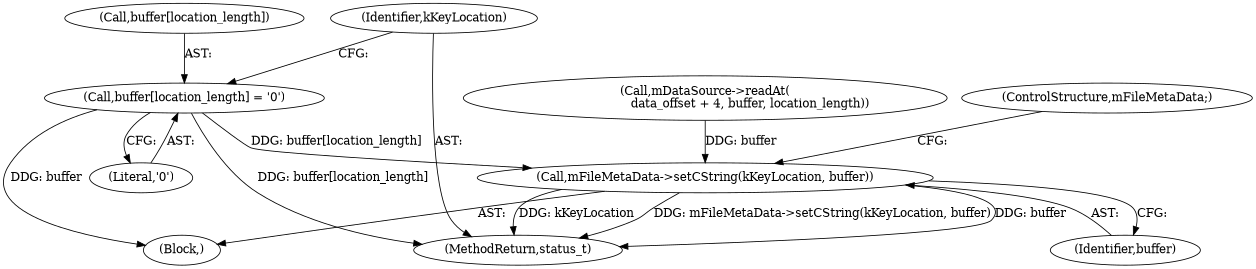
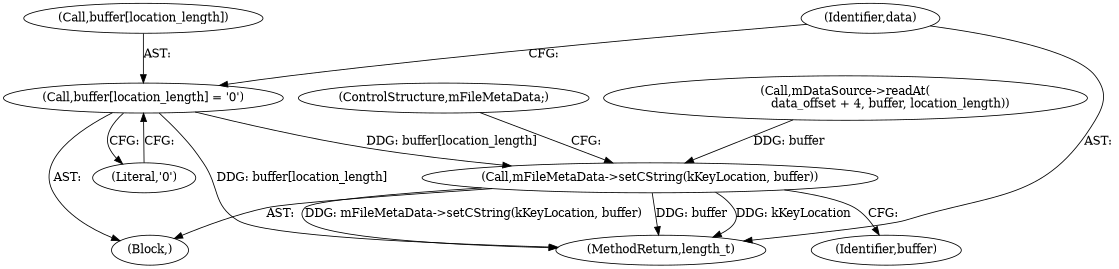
node "(Identifier,kKeyLocation)": label "(Identifier,kKeyLocation)" -> "(Identifier,data)"
edge "(Literal,'0')" -> "(Call,buffer[location_length] = '0')": label "AST: " -> "CFG: "
edge "(Call,buffer[location_length] = '0')" -> "(Block,)": label "DDG: buffer" -> "AST: "
edge "(Identifier,buffer)" -> "(Call,mFileMetaData->setCString(kKeyLocation, buffer))": removed, label "AST:"
node "(MethodReturn,status_t)": label "(MethodReturn,status_t)" -> "(MethodReturn,length_t)"
